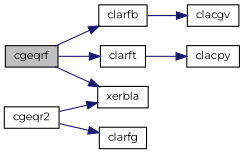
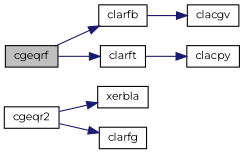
edge "cgeqrf" -> "xerbla": removed
